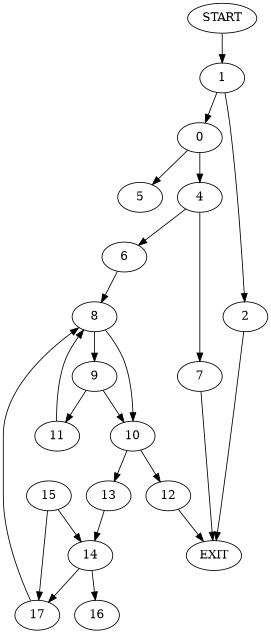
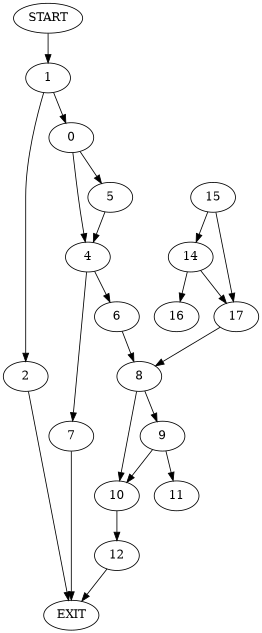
edge "5" -> "4": added
edge "11" -> "8": removed
node "13": removed
